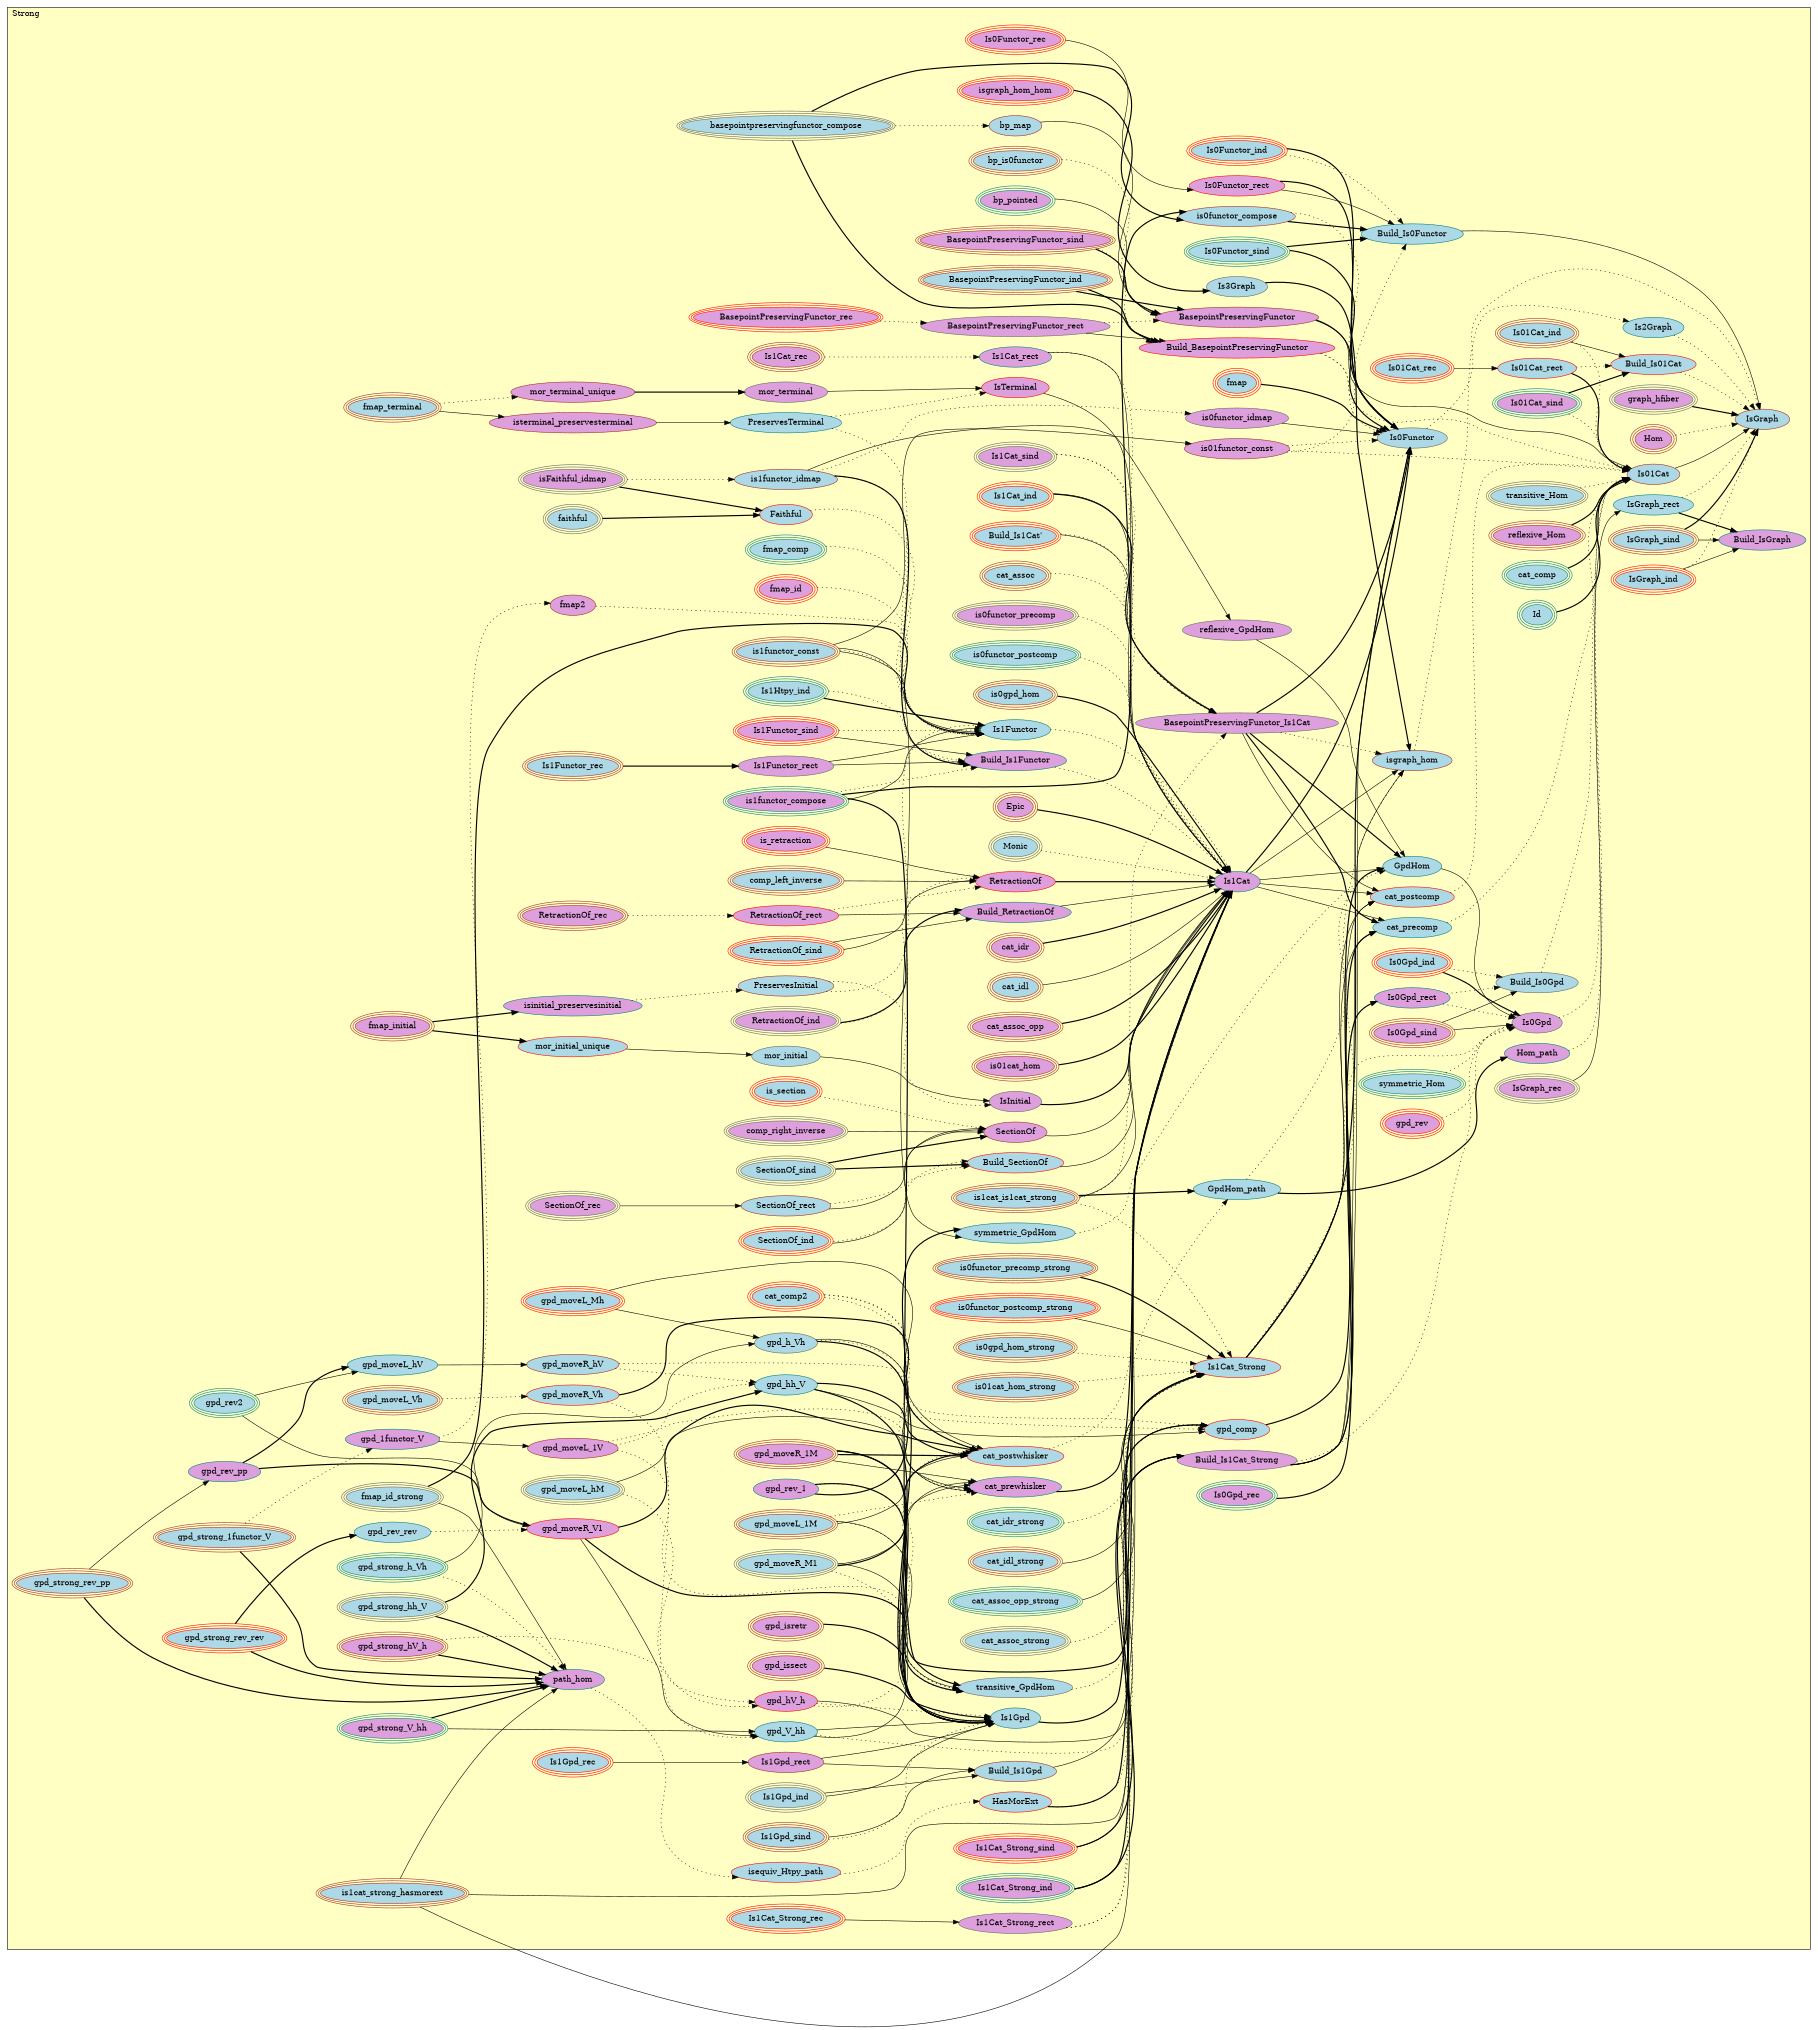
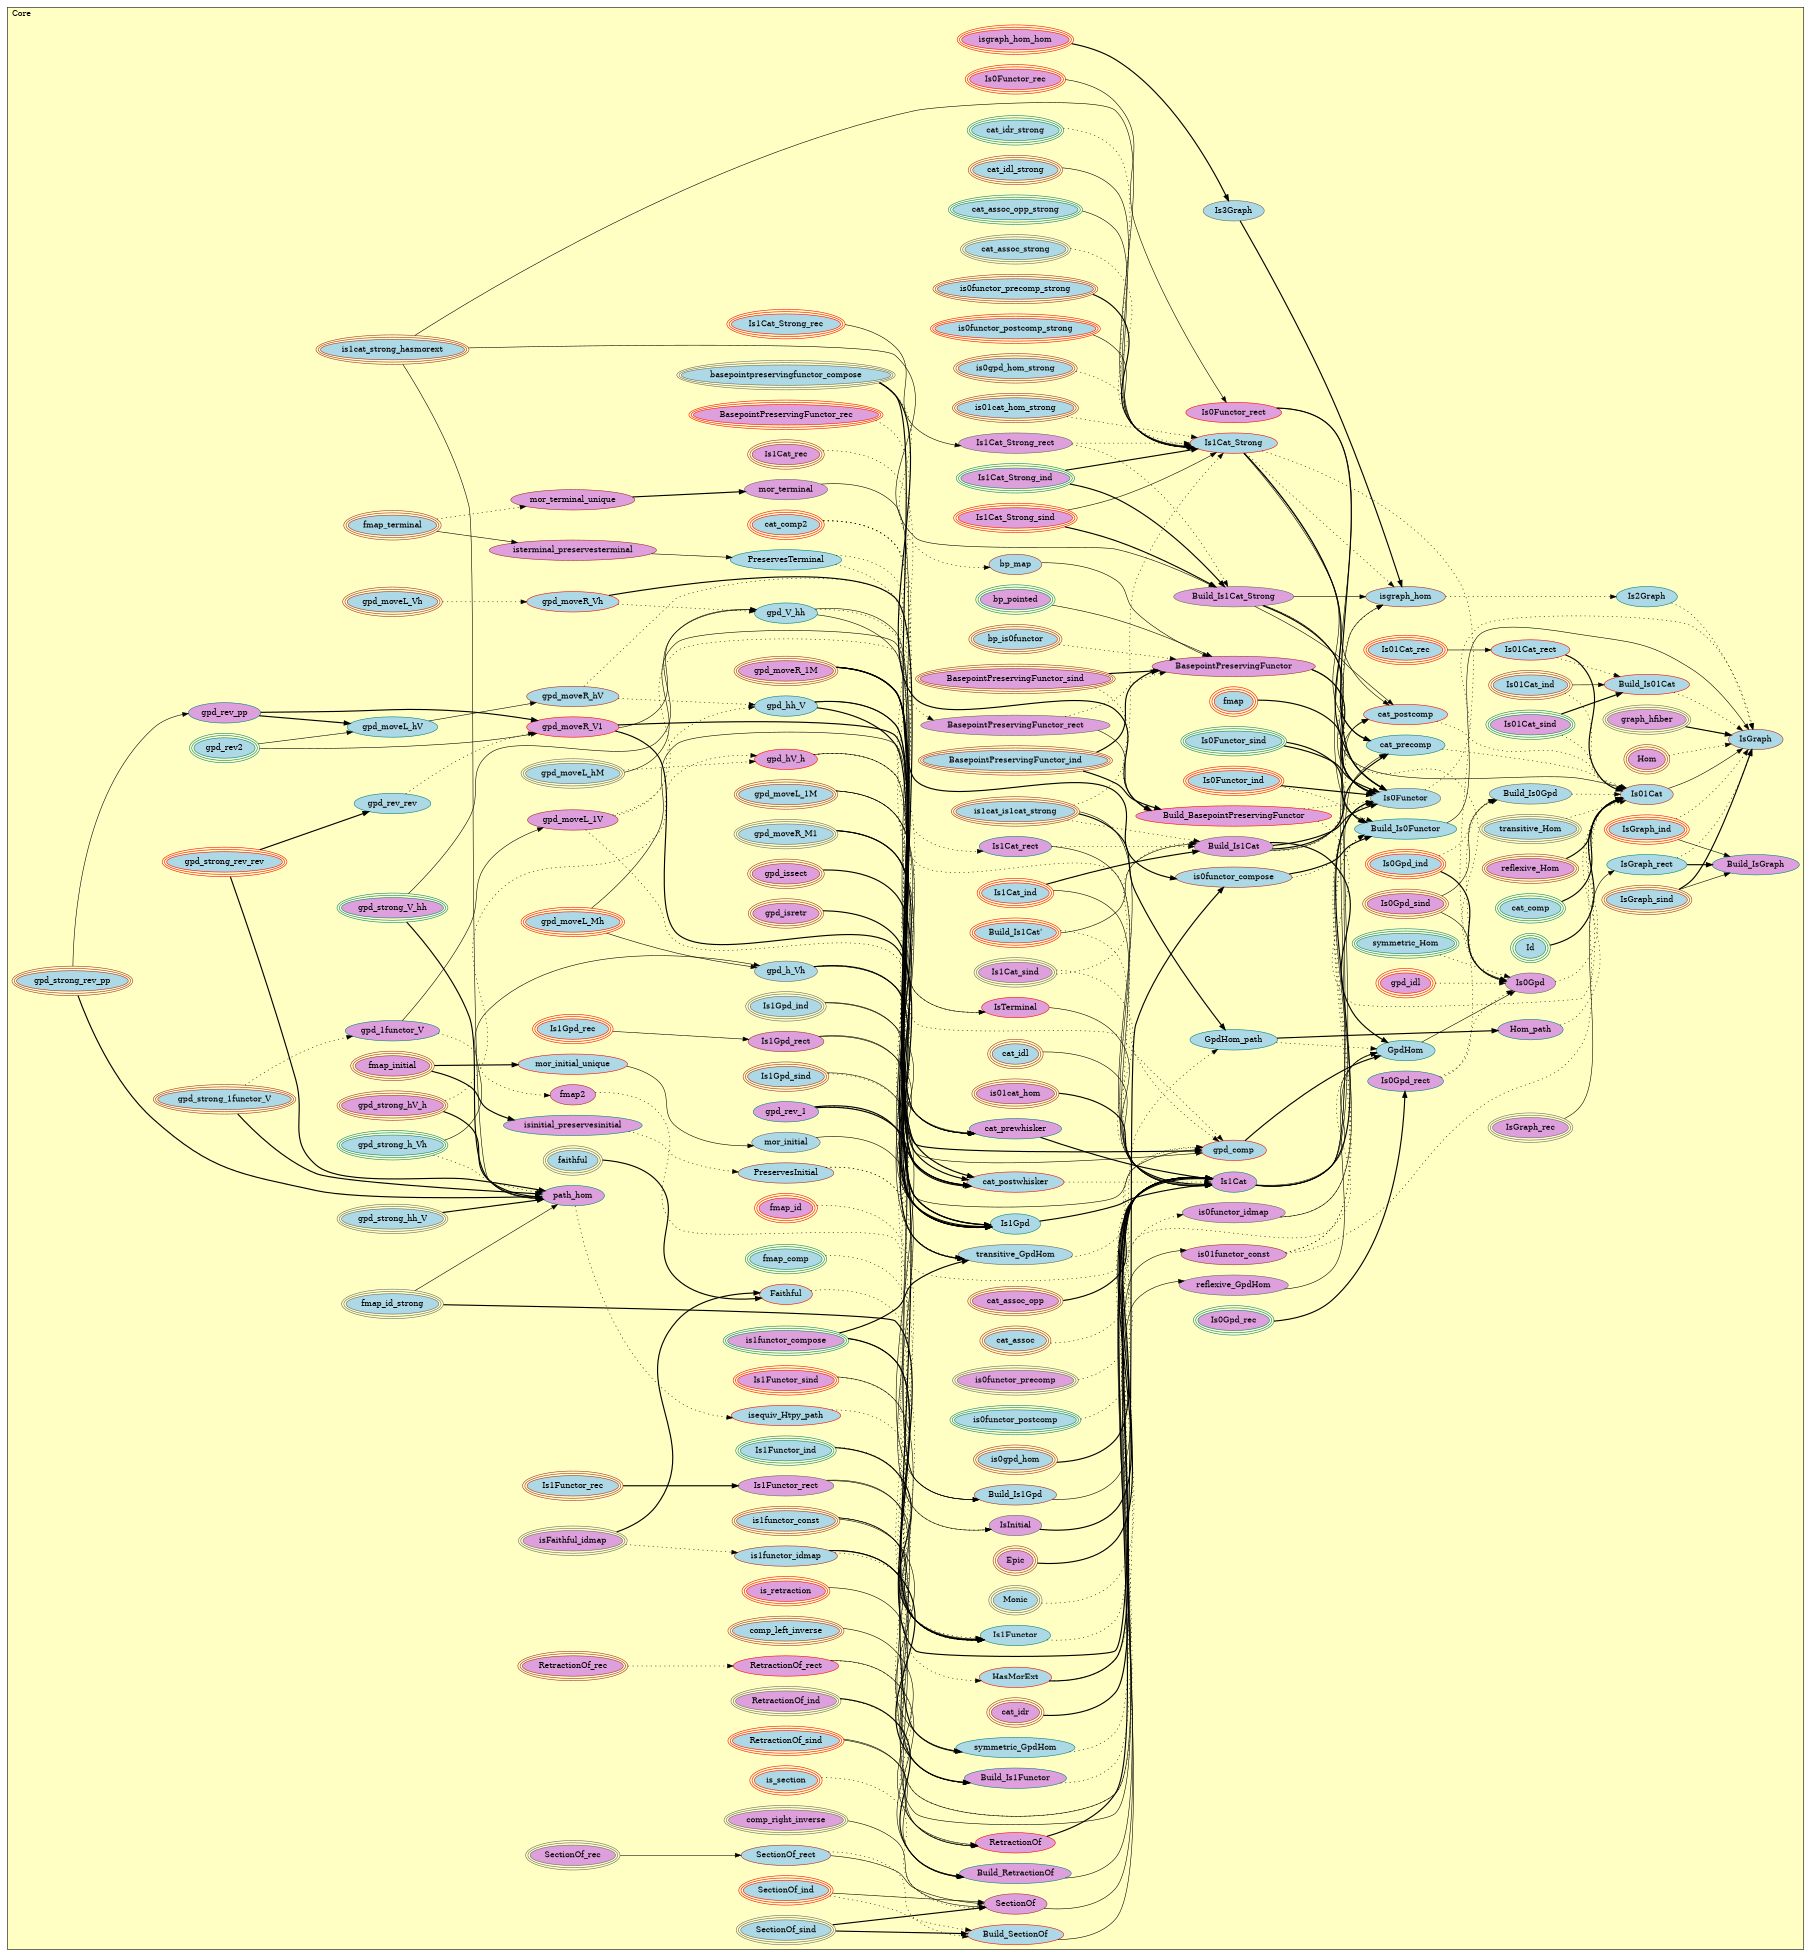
cluster "Strong": label "Strong" -> "Core"
node "Is1Htpy_ind": label "Is1Htpy_ind" -> "Is1Functor_ind"
node "BasepointPreservingFunctor_Is1Cat": label "BasepointPreservingFunctor_Is1Cat" -> "Build_Is1Cat"
edge "is0functor_idmap" -> "Build_Is0Functor": added
node "gpd_rev": label "gpd_rev" -> "gpd_idl"
edge "gpd_strong_hh_V" -> "gpd_hh_V": removed
